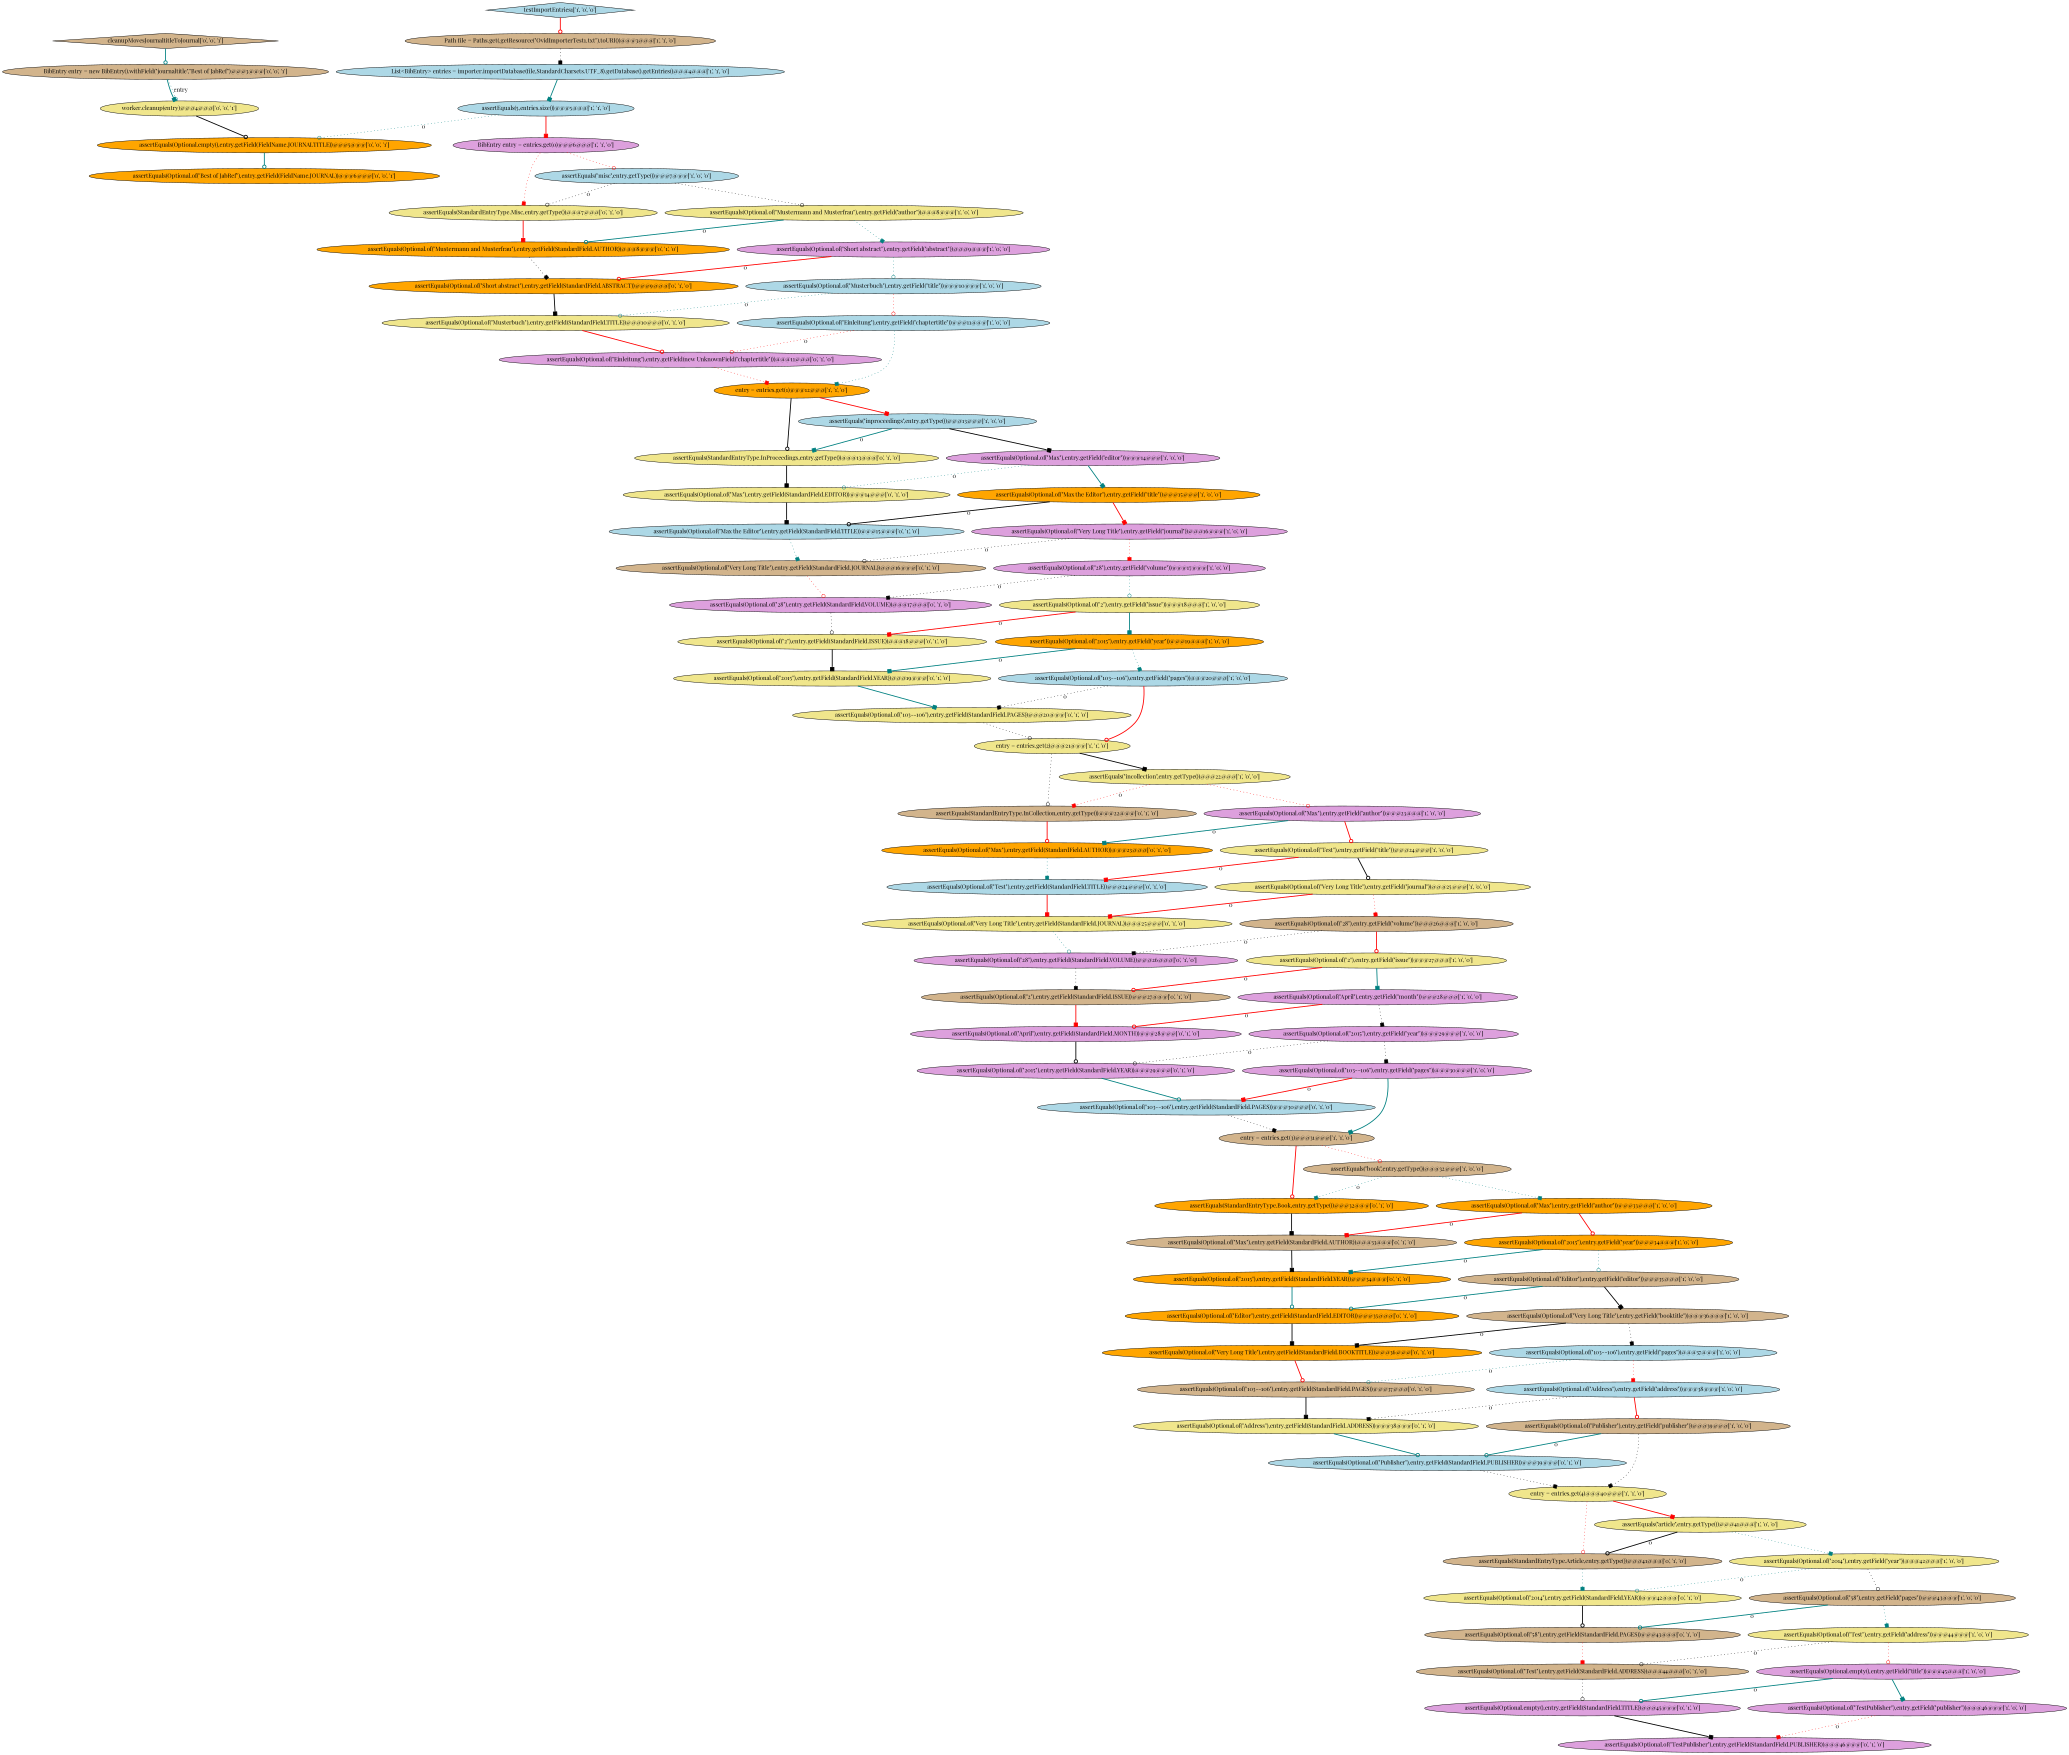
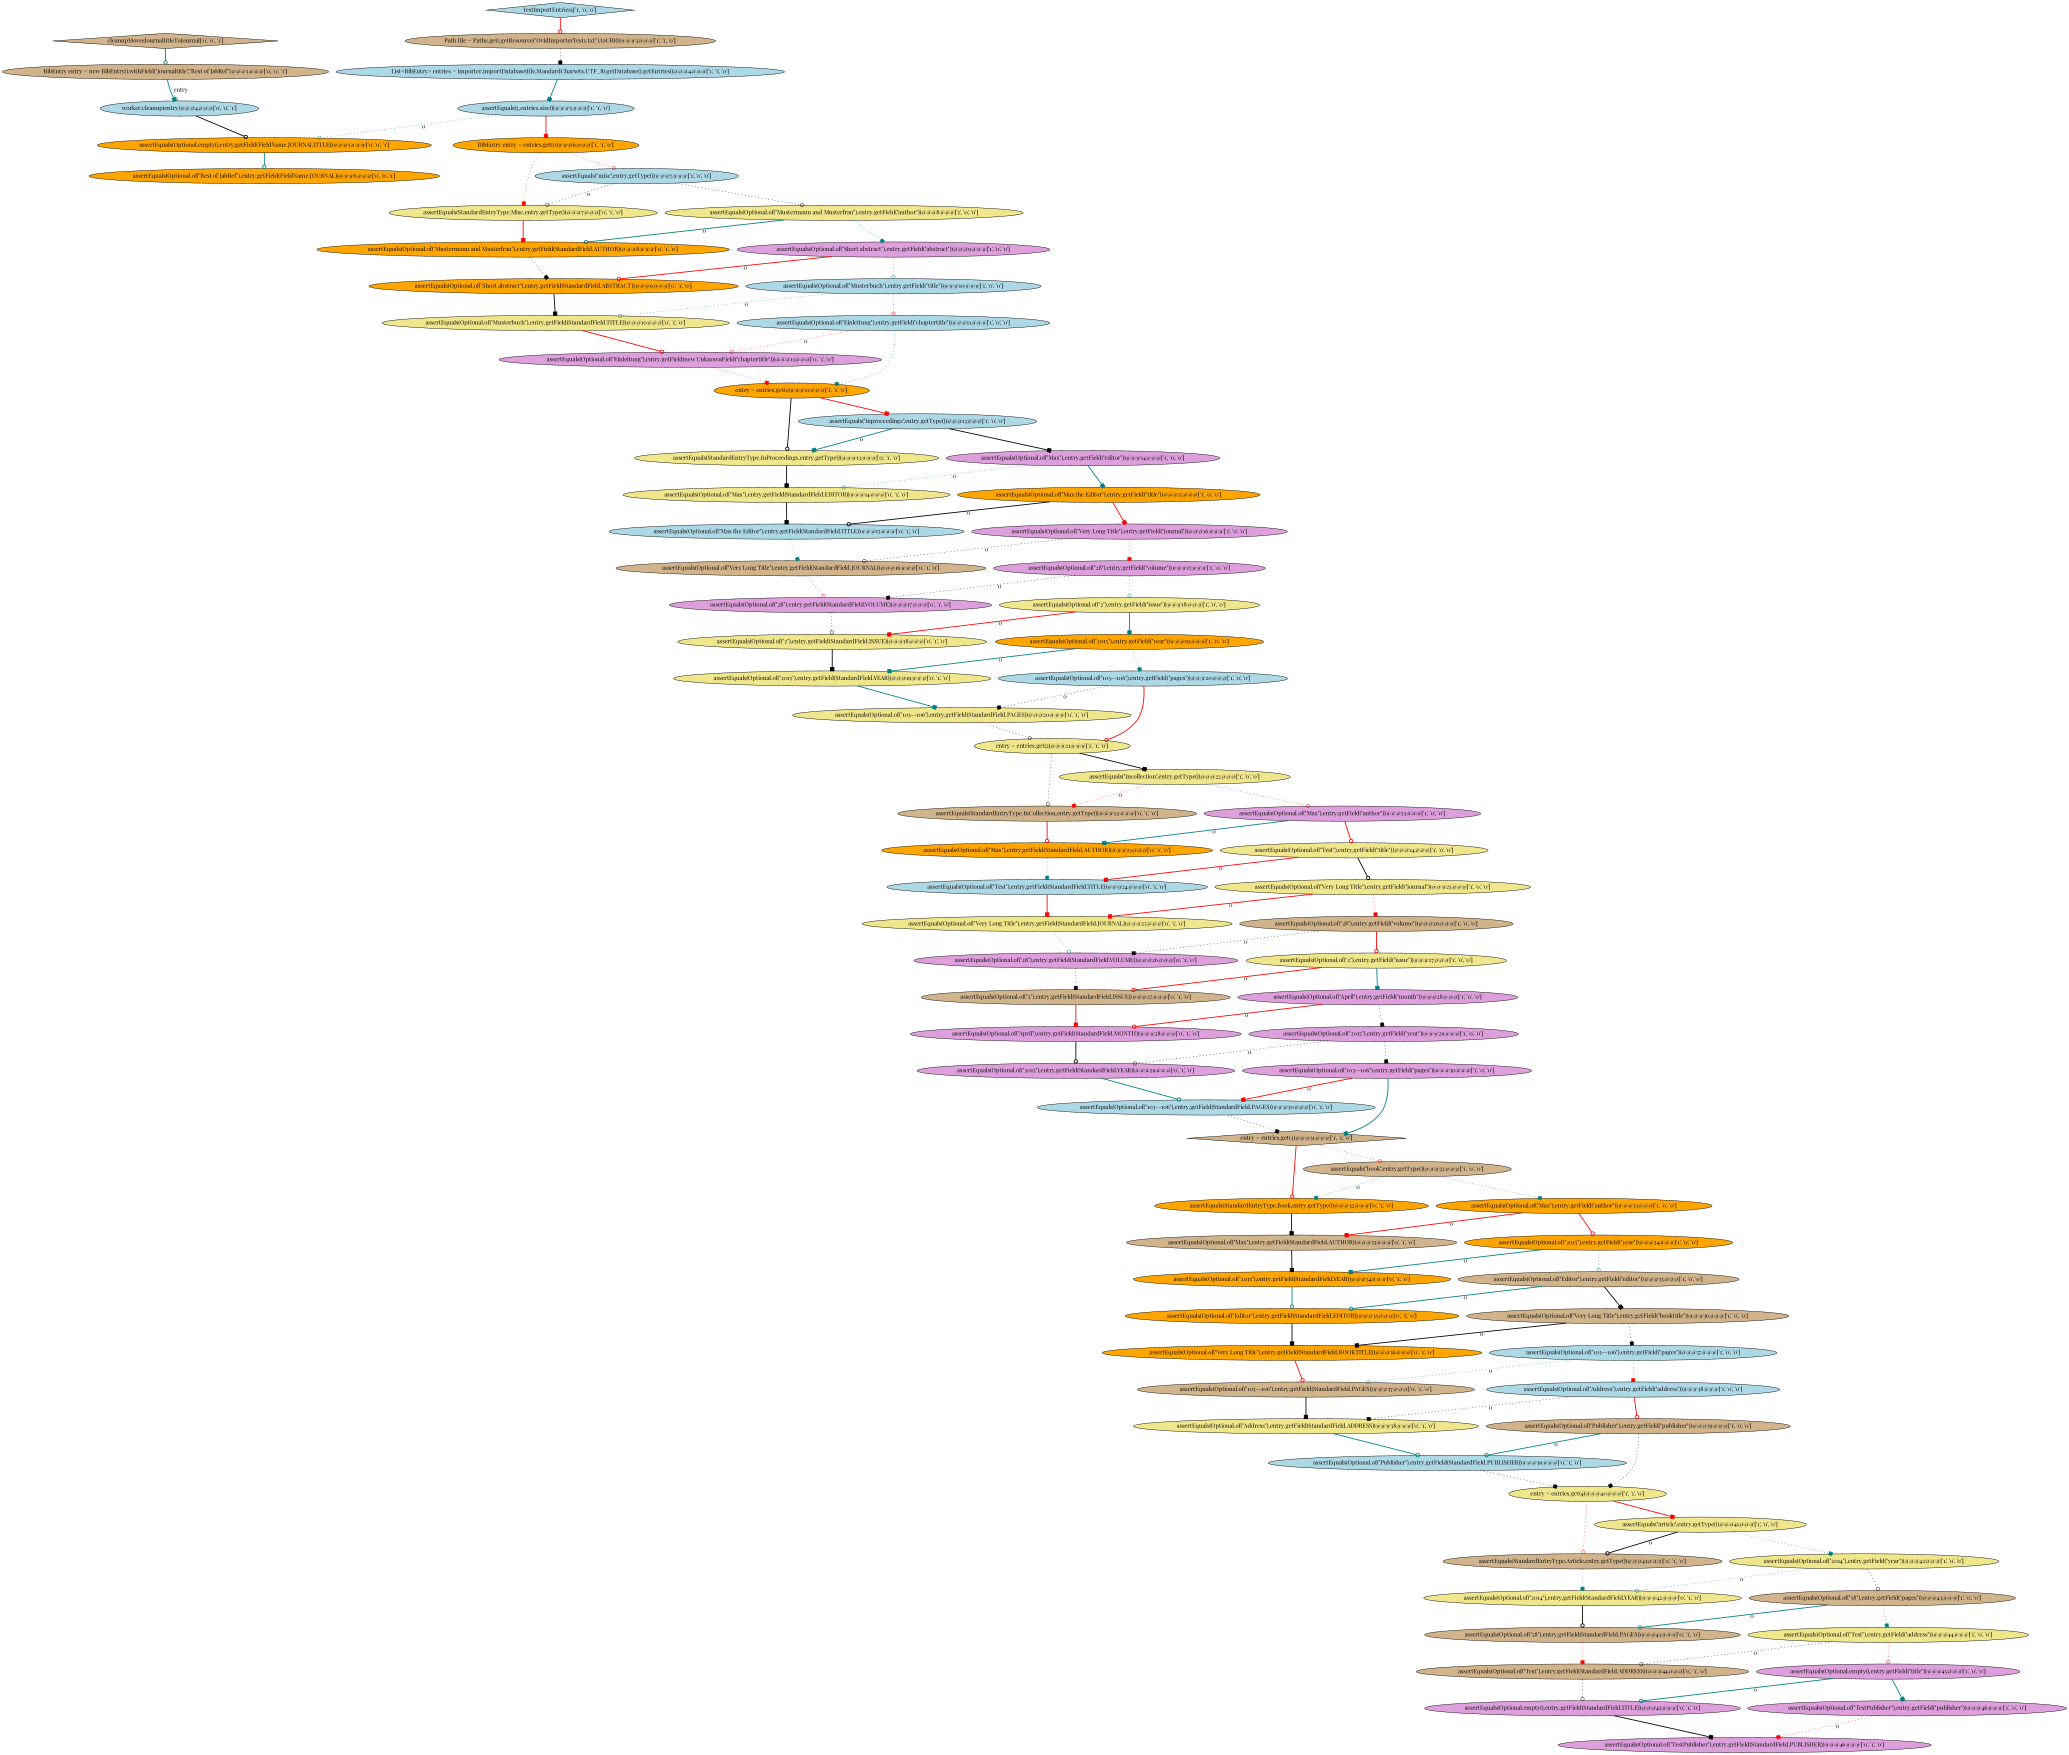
node "worker.cleanup(entry)@@@4@@@['0', '0', '1']": fillcolor khaki -> lightblue
node "BibEntry entry = entries.get(0)@@@6@@@['1', '1', '0']": fillcolor plum -> orange
node "entry = entries.get(3)@@@31@@@['1', '1', '0']": shape ellipse -> diamond
